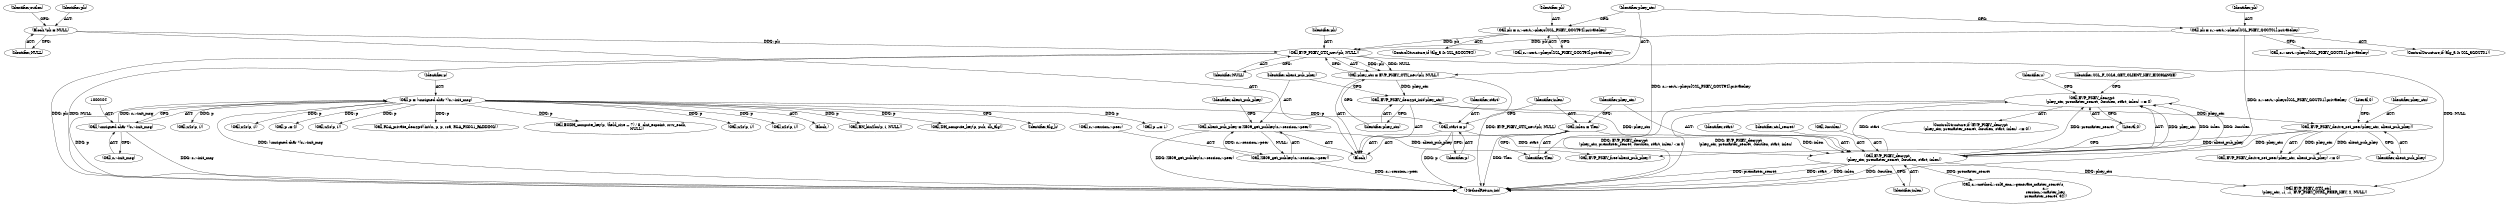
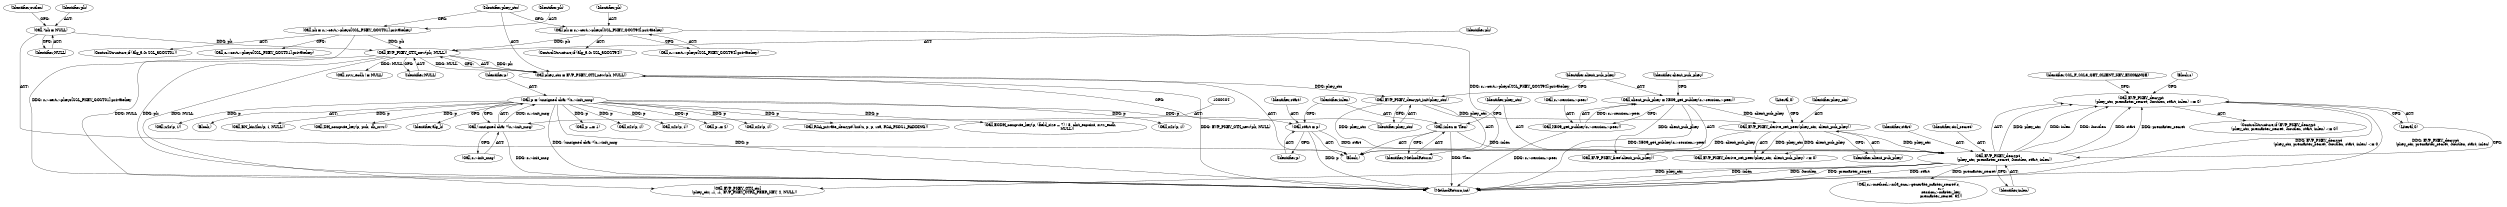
node "(Block,*pk = NULL)": label "(Block,*pk = NULL)" -> "(Call,*pk = NULL)"
node "(Call,srvr_ecdh != NULL)": added
node "(Identifier,s)": label "(Identifier,s)" -> "(Block,s)"
edge "(Call,client_pub_pkey = X509_get_pubkey(s->session->peer))" -> "(Call,EVP_PKEY_derive_set_peer(pkey_ctx, client_pub_pkey))": added, label "DDG: client_pub_pkey"
node "(Call,DH_compute_key(p, pub, dh_alg))": label "(Call,DH_compute_key(p, pub, dh_alg))" -> "(Call,DH_compute_key(p, pub, dh_srvr))"
node "(Call,&outlen)": removed
edge "(Call,client_pub_pkey = X509_get_pubkey(s->session->peer))" -> "(Call,X509_get_pubkey(s->session->peer))": label "NULL: " -> "CFG: "
node "(Identifier,Tlen)": label "(Identifier,Tlen)" -> "(Identifier,MethodReturn)"
